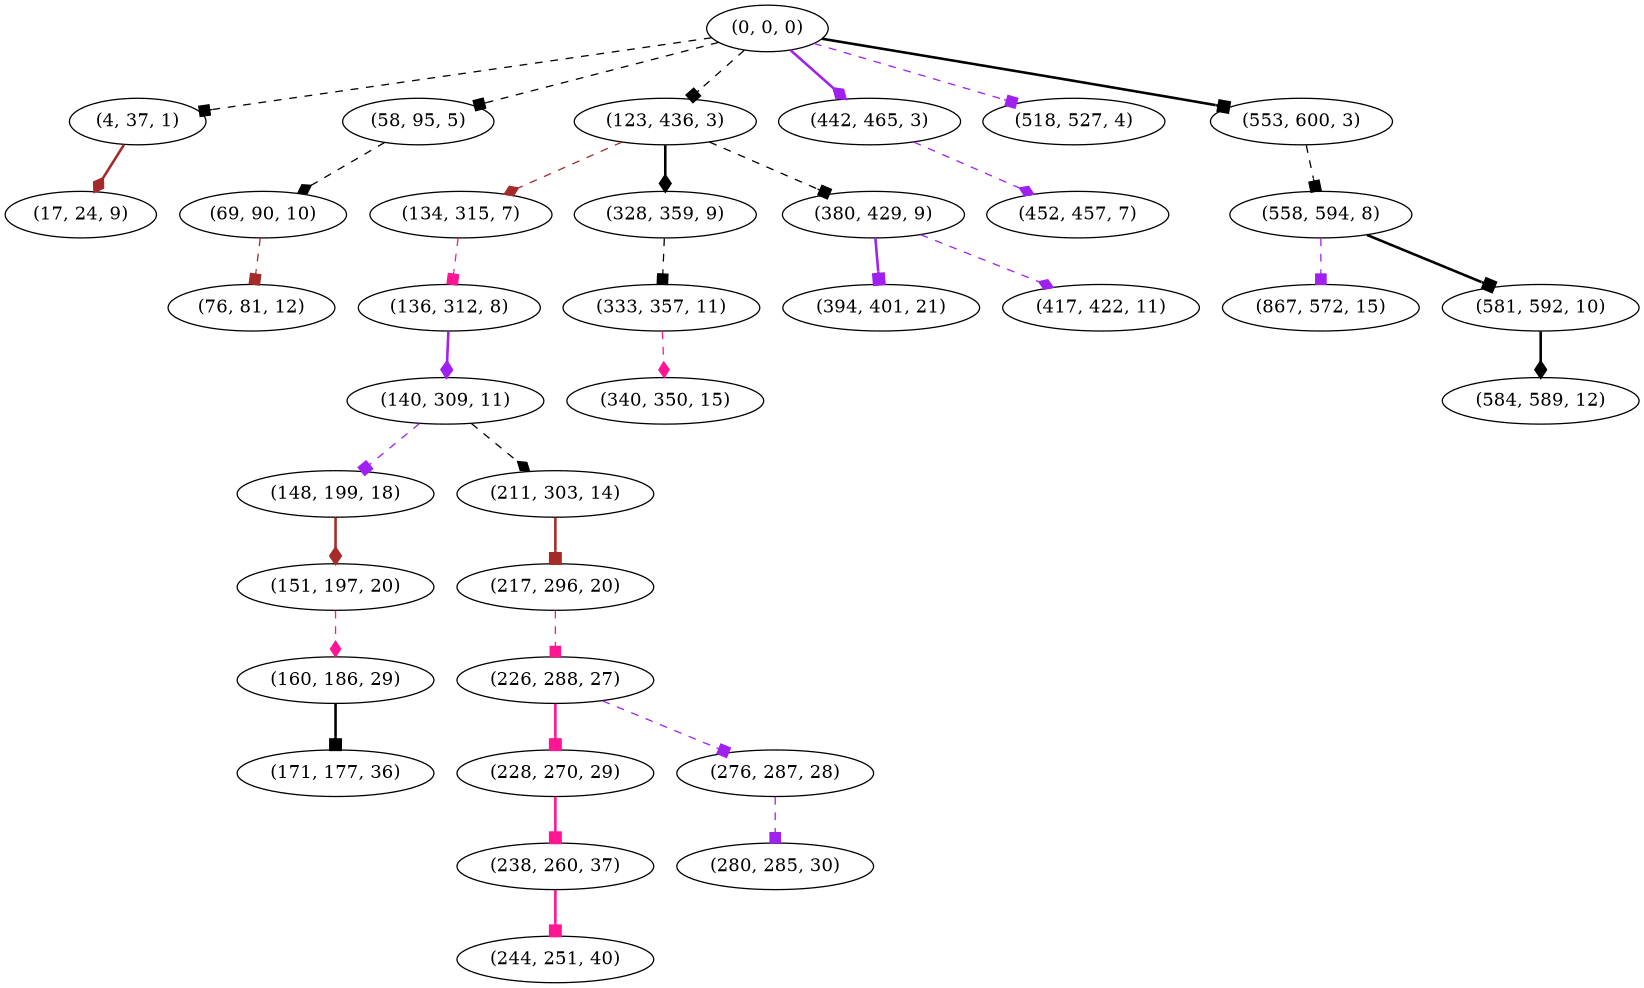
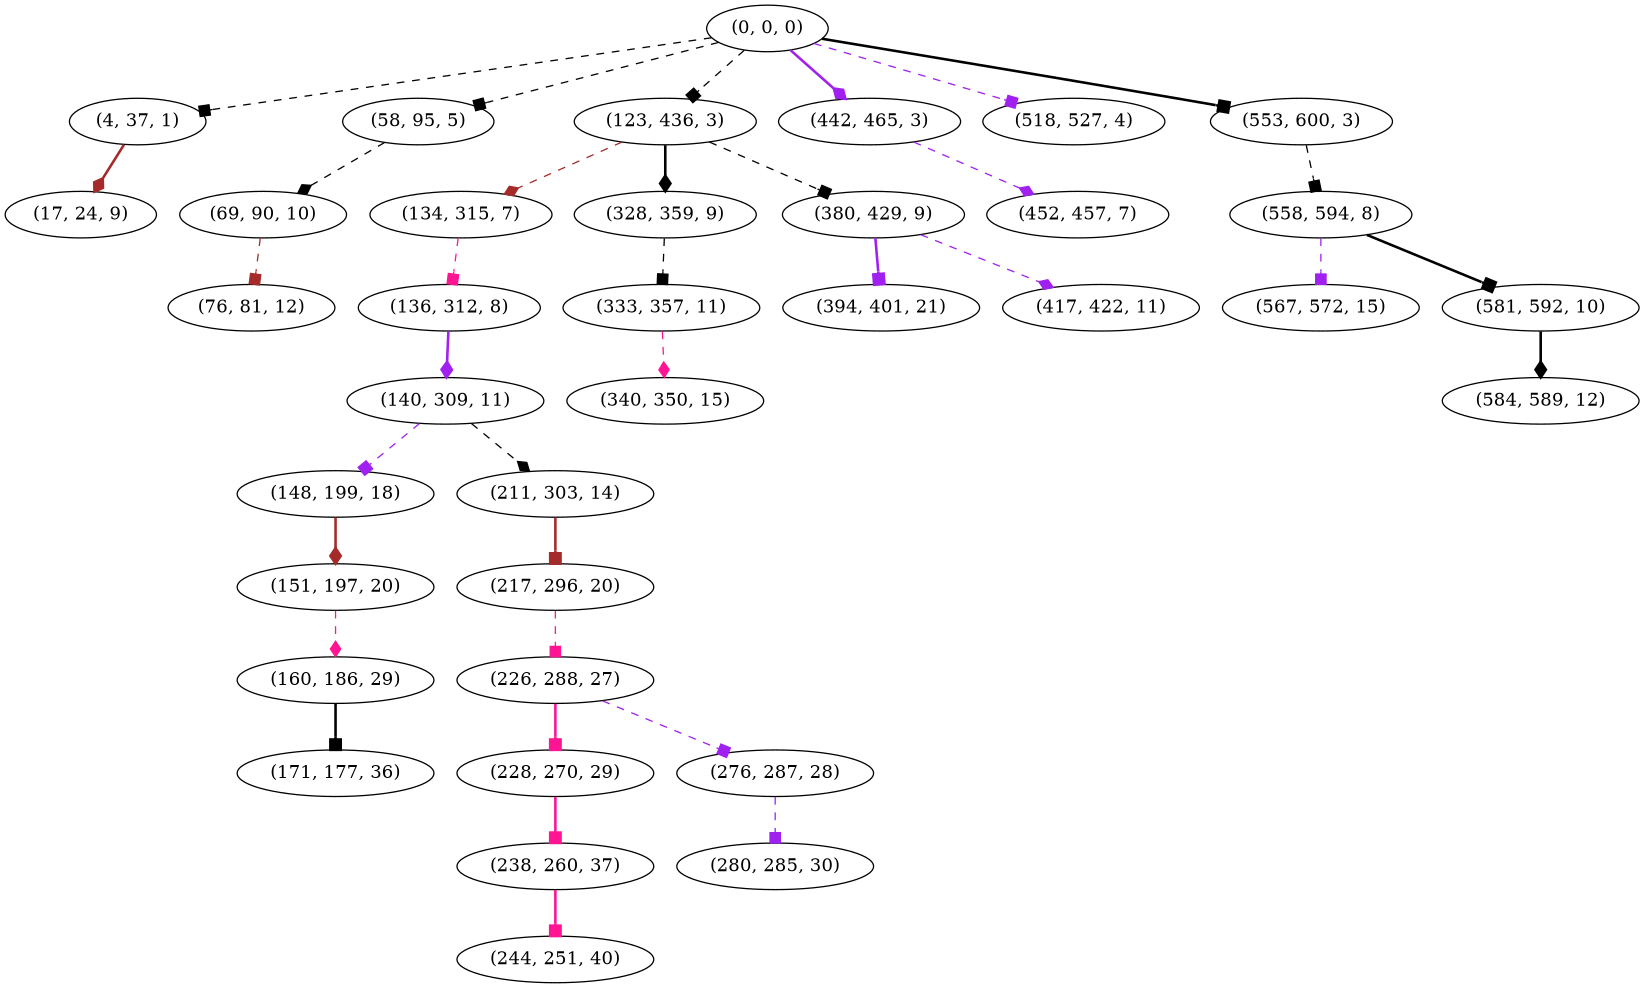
node "(867, 572, 15)": label "(867, 572, 15)" -> "(567, 572, 15)"
